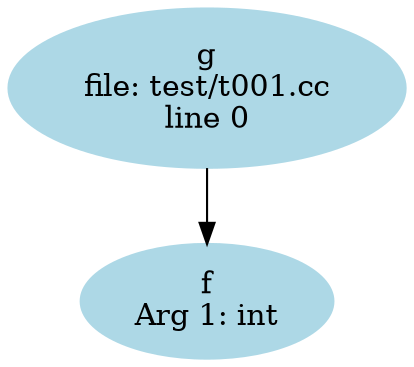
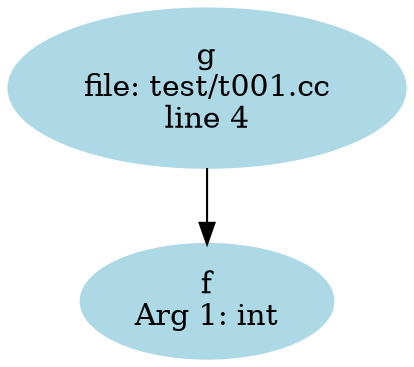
node "g file: test/t001.cc line 0": label "g file: test/t001.cc line 0" -> "g file: test/t001.cc line 4"
